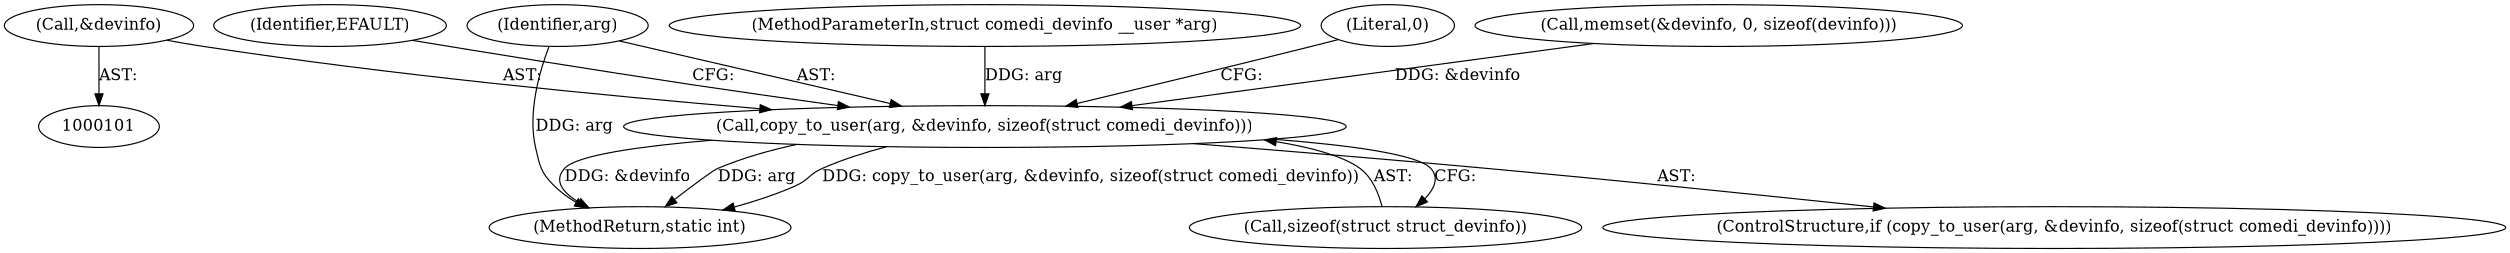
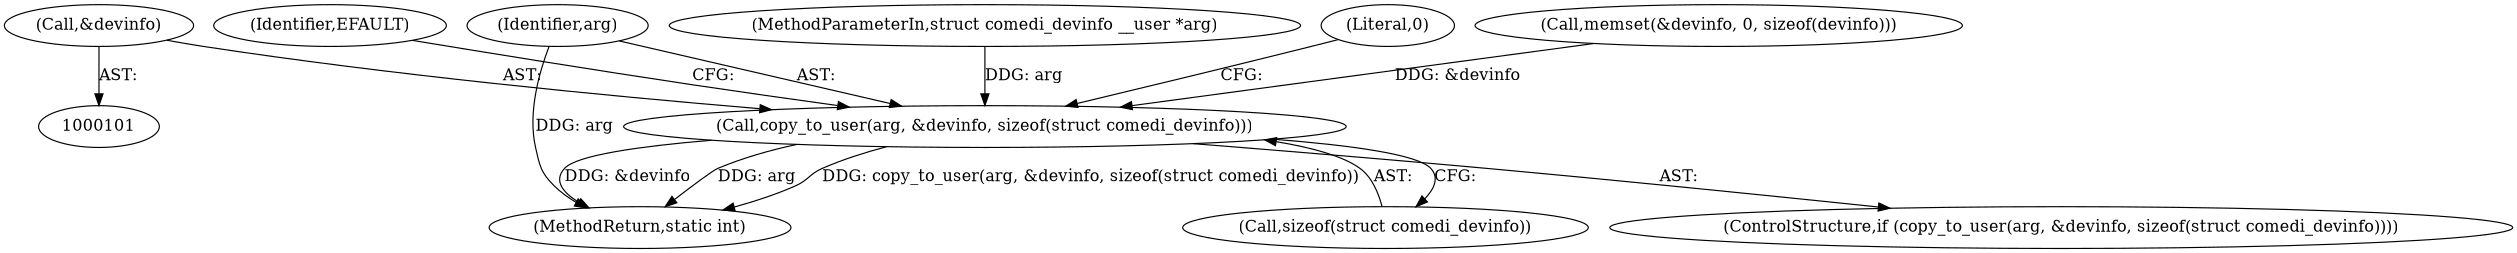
node "(Call,sizeof(struct struct_devinfo))": label "(Call,sizeof(struct struct_devinfo))" -> "(Call,sizeof(struct comedi_devinfo))"
